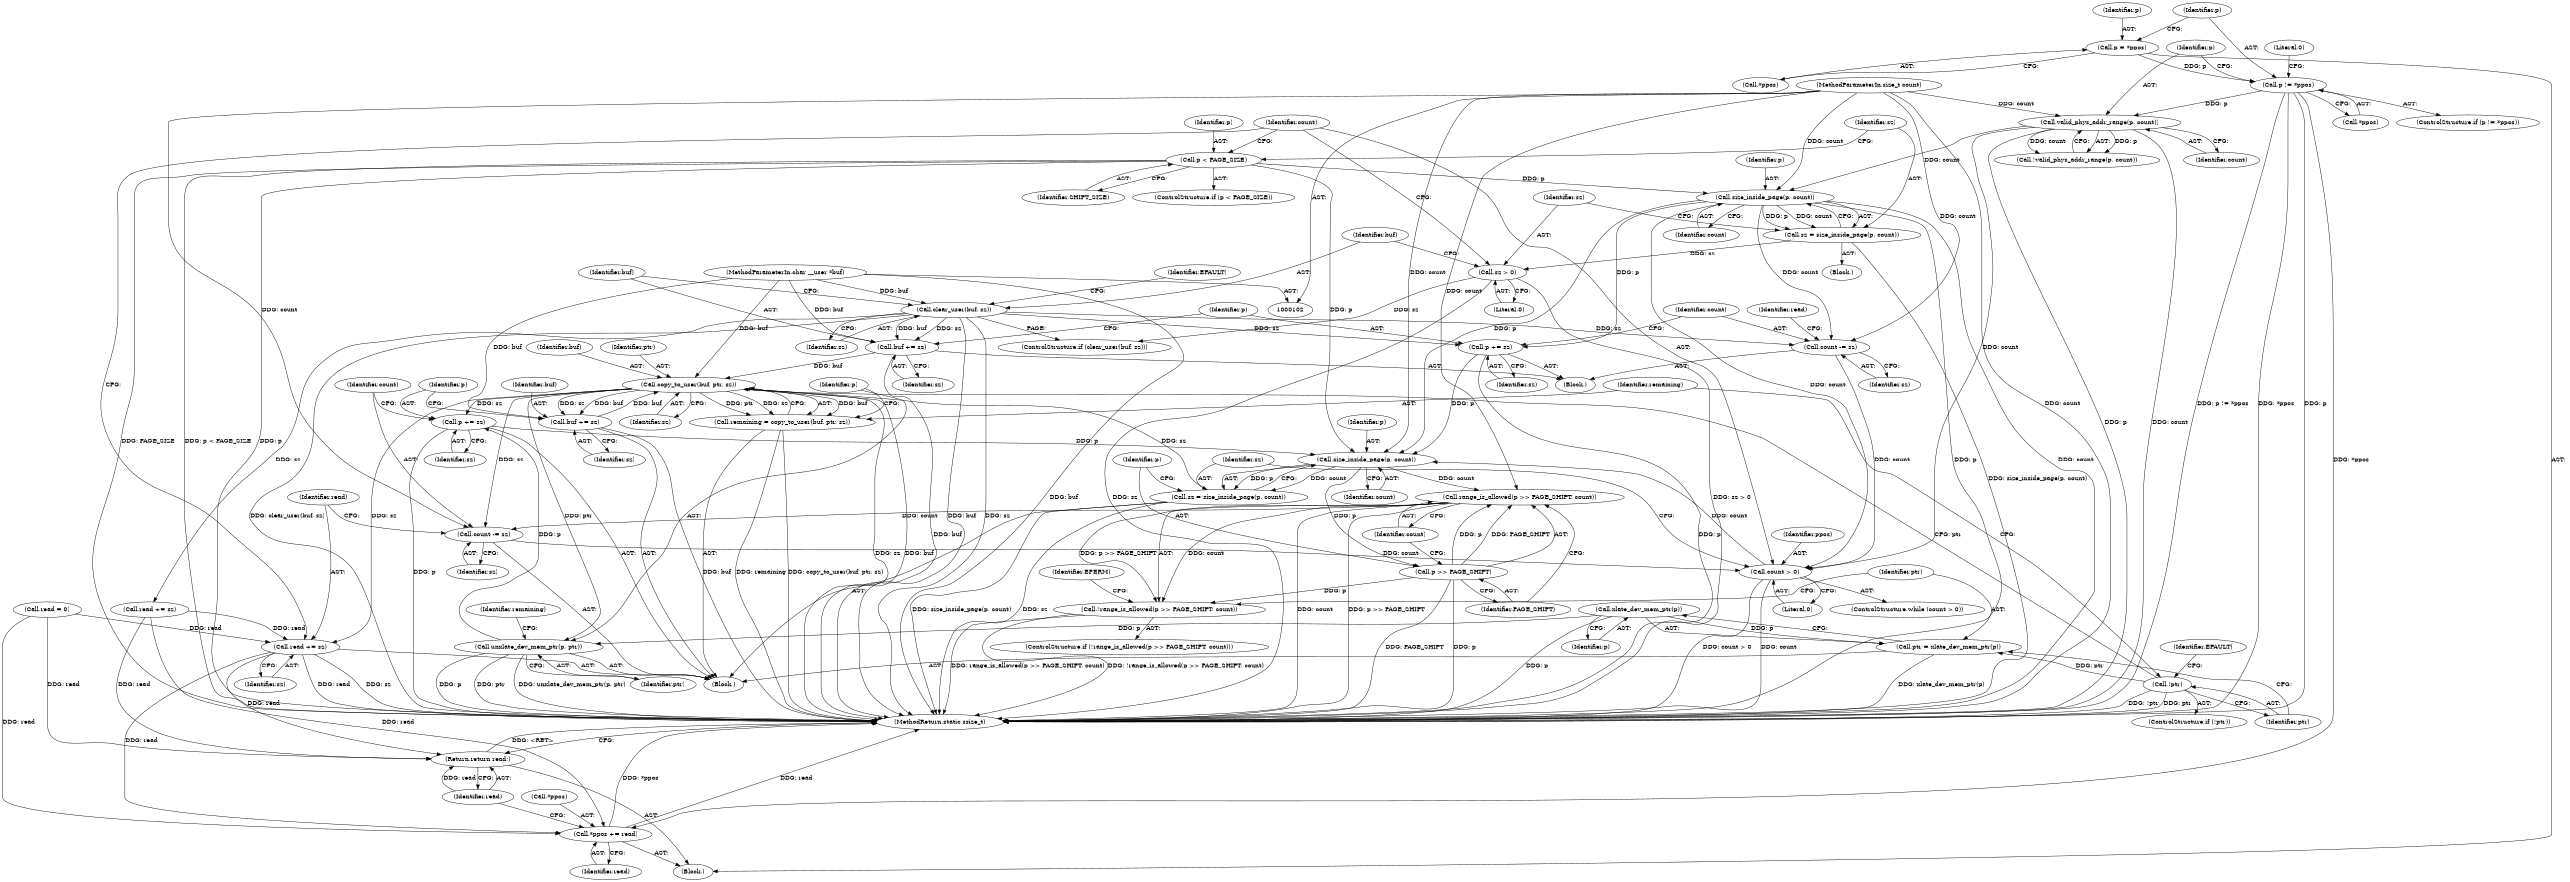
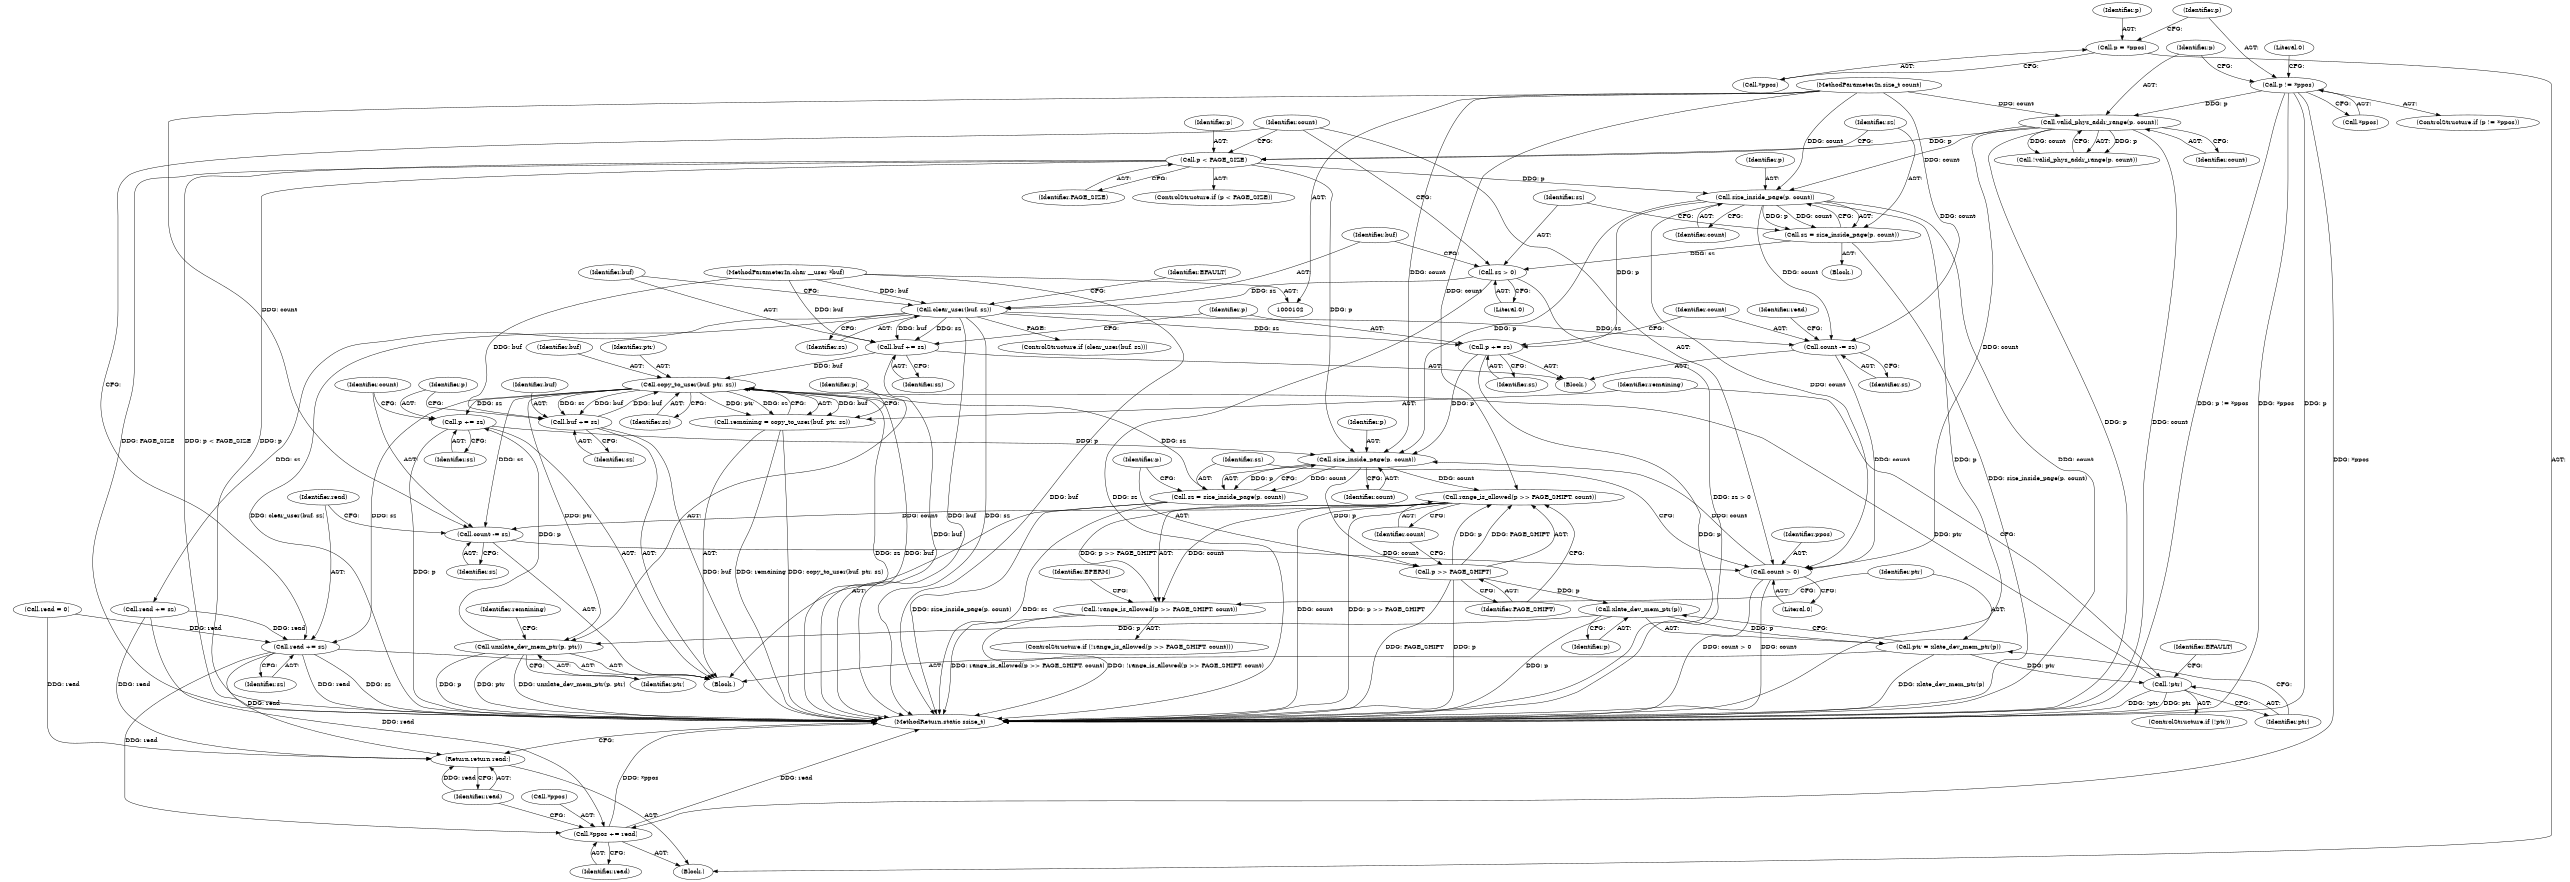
edge "(Call,p = *ppos)" -> "(Call,p != *ppos)": removed, label "DDG: p"
edge "(Call,valid_phys_addr_range(p, count))" -> "(Call,p < PAGE_SIZE)": added, label "DDG: p"
node "(Identifier,SHIFT_SIZE)": label "(Identifier,SHIFT_SIZE)" -> "(Identifier,PAGE_SIZE)"
edge "(Call,sz > 0)" -> "(ControlStructure,if (clear_user(buf, sz)))": now "(Call,sz > 0)" -> "(Call,clear_user(buf, sz))"
edge "(MethodParameterIn,char __user *buf)" -> "(Call,copy_to_user(buf, ptr, sz))": removed, label "DDG: buf"
edge "(Call,!ptr)" -> "(Call,copy_to_user(buf, ptr, sz))": label "CFG: ptr" -> "DDG: ptr"
edge "(Call,p >> PAGE_SHIFT)" -> "(Call,!range_is_allowed(p >> PAGE_SHIFT, count))": now "(Call,p >> PAGE_SHIFT)" -> "(Call,xlate_dev_mem_ptr(p))"
node "(ControlStructure,while (count > 0))": removed
edge "(Call,!ptr)" -> "(Call,ptr = xlate_dev_mem_ptr(p))": reversed
edge "(MethodParameterIn,size_t count)" -> "(MethodReturn,static ssize_t)": removed, label "DDG: count"
edge "(Return,return read;)" -> "(MethodReturn,static ssize_t)": removed, label "DDG: <RET>"
edge "(Call,read = 0)" -> "(Call,*ppos += read)": removed, label "DDG: read"
